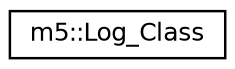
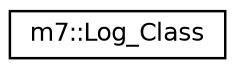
node "m5::Log_Class": label "m5::Log_Class" -> "m7::Log_Class"
